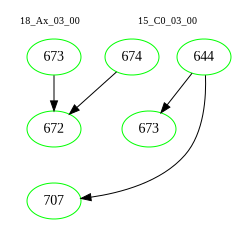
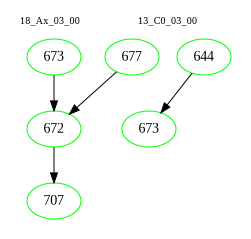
cluster "15_C0_03_00": label "15_C0_03_00" -> "13_C0_03_00"
node "674": label "674" -> "677"
edge "644" -> "707": now "672" -> "707"
